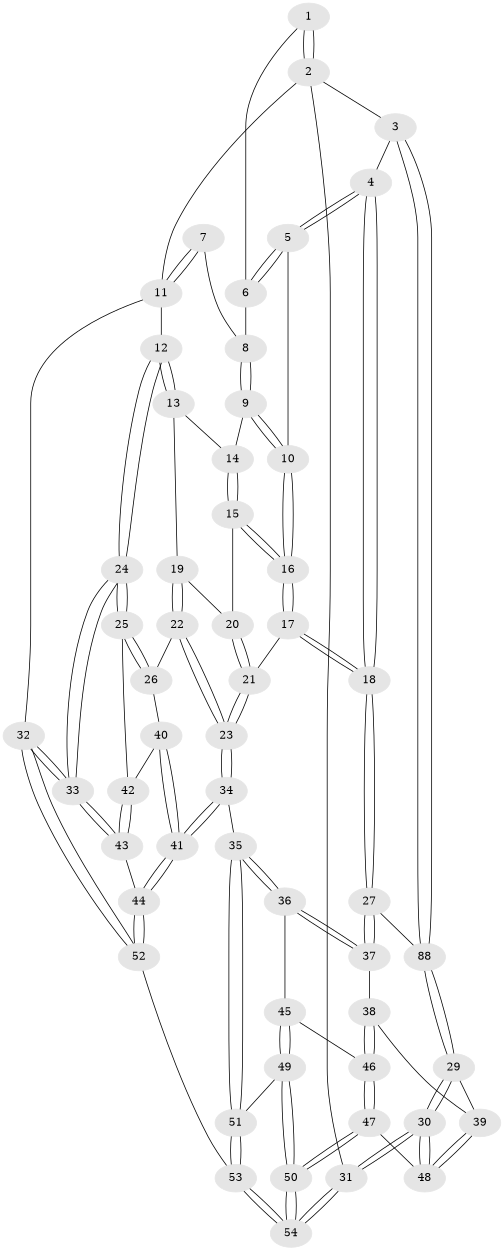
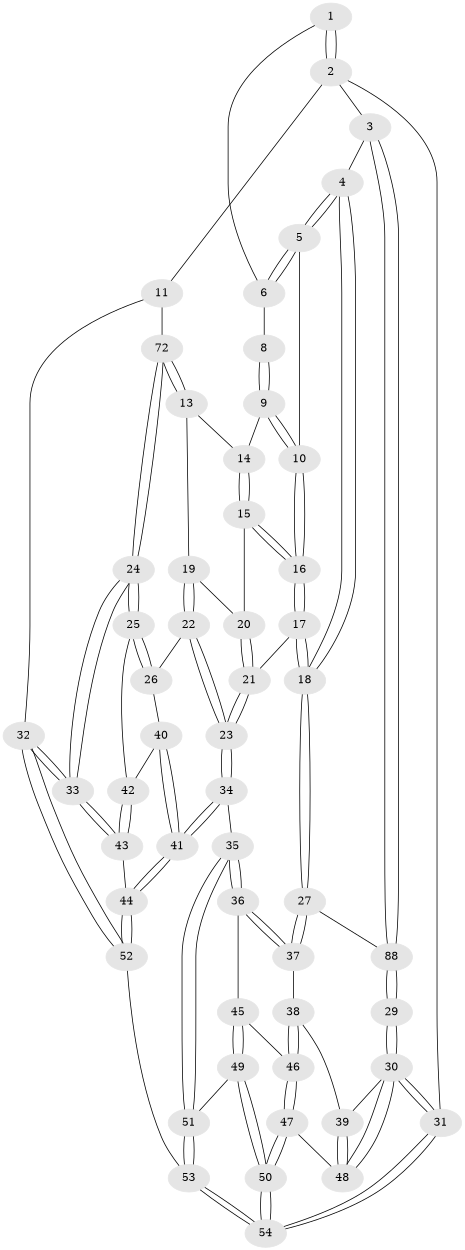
node "7": removed
node "12": label "12" -> "72"
edge "29" -- "39": now "30" -- "39"
